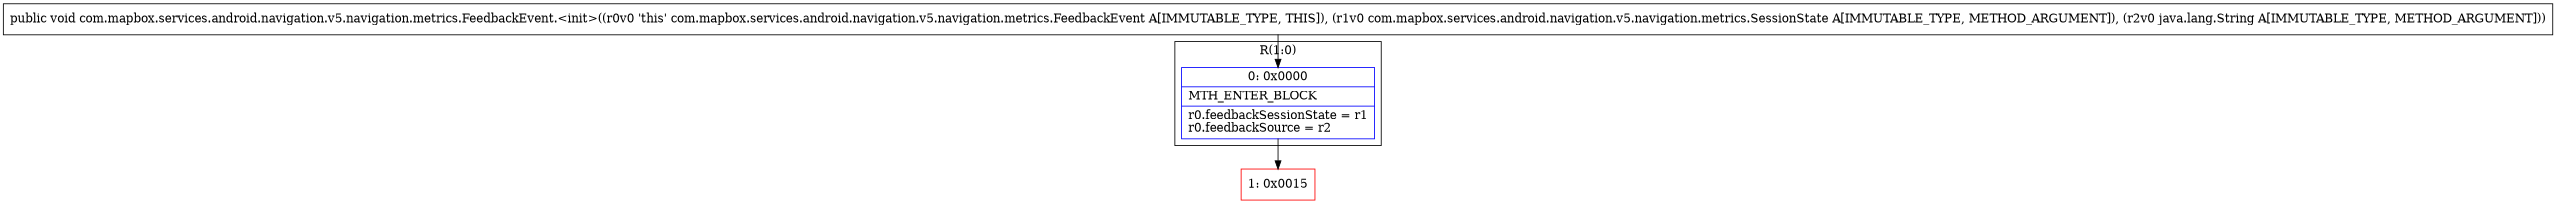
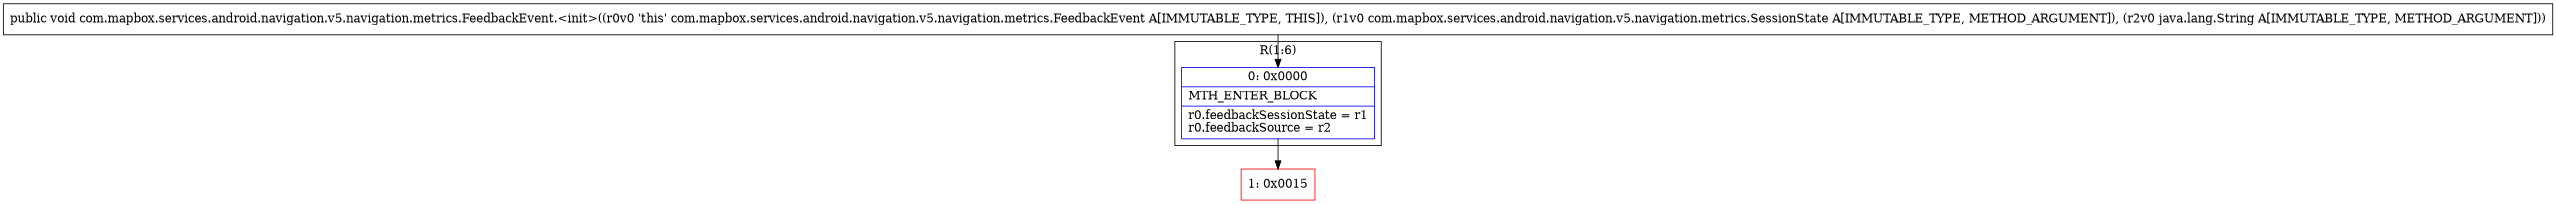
cluster "R(1:0)": label "R(1:0)" -> "R(1:6)"
